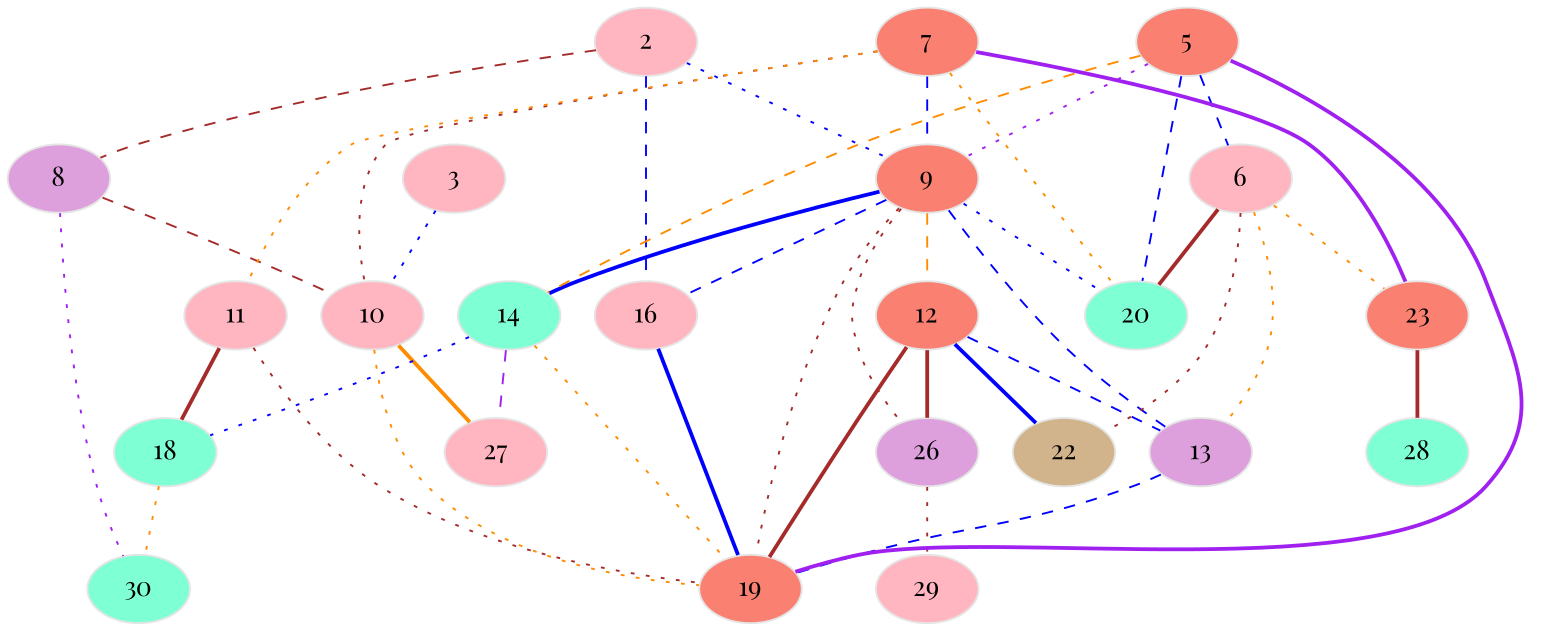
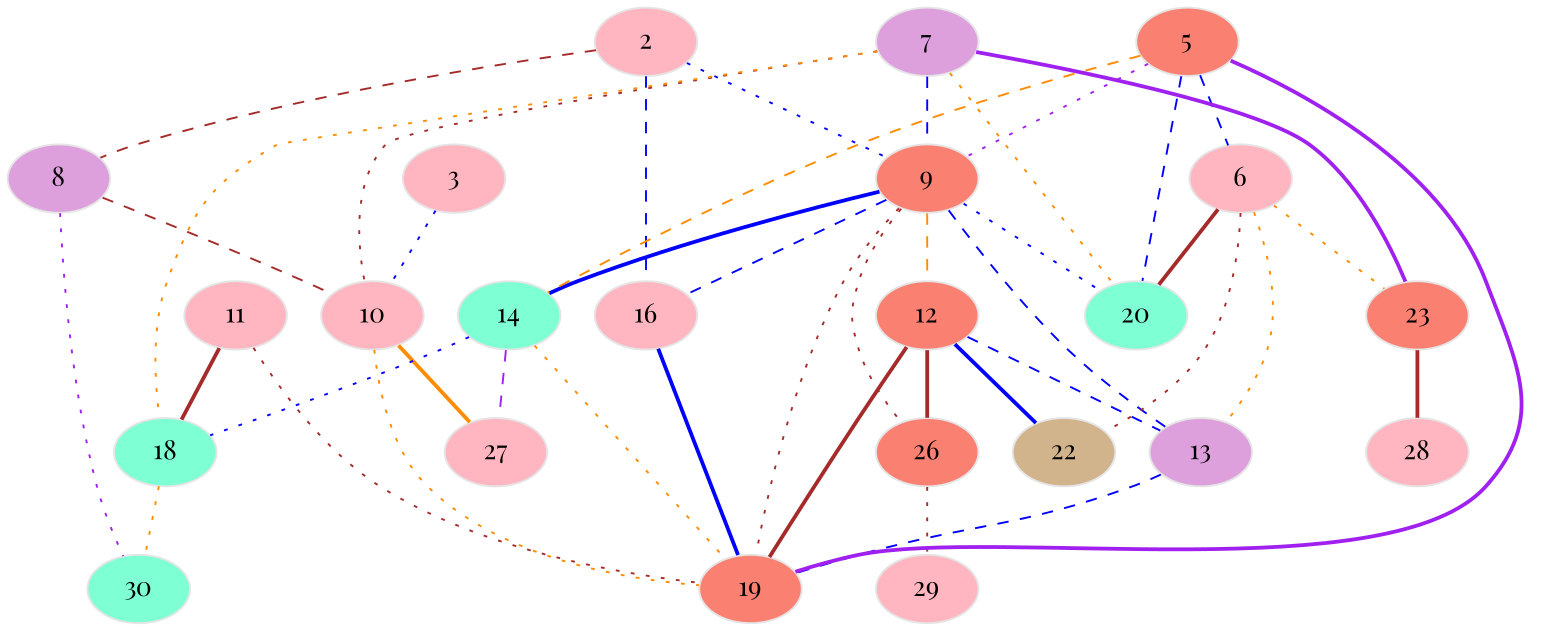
node "7": fillcolor salmon -> plum
edge "7" -- "11": now "7" -- "18"
node "26": fillcolor plum -> salmon
node "28": fillcolor aquamarine -> lightpink
